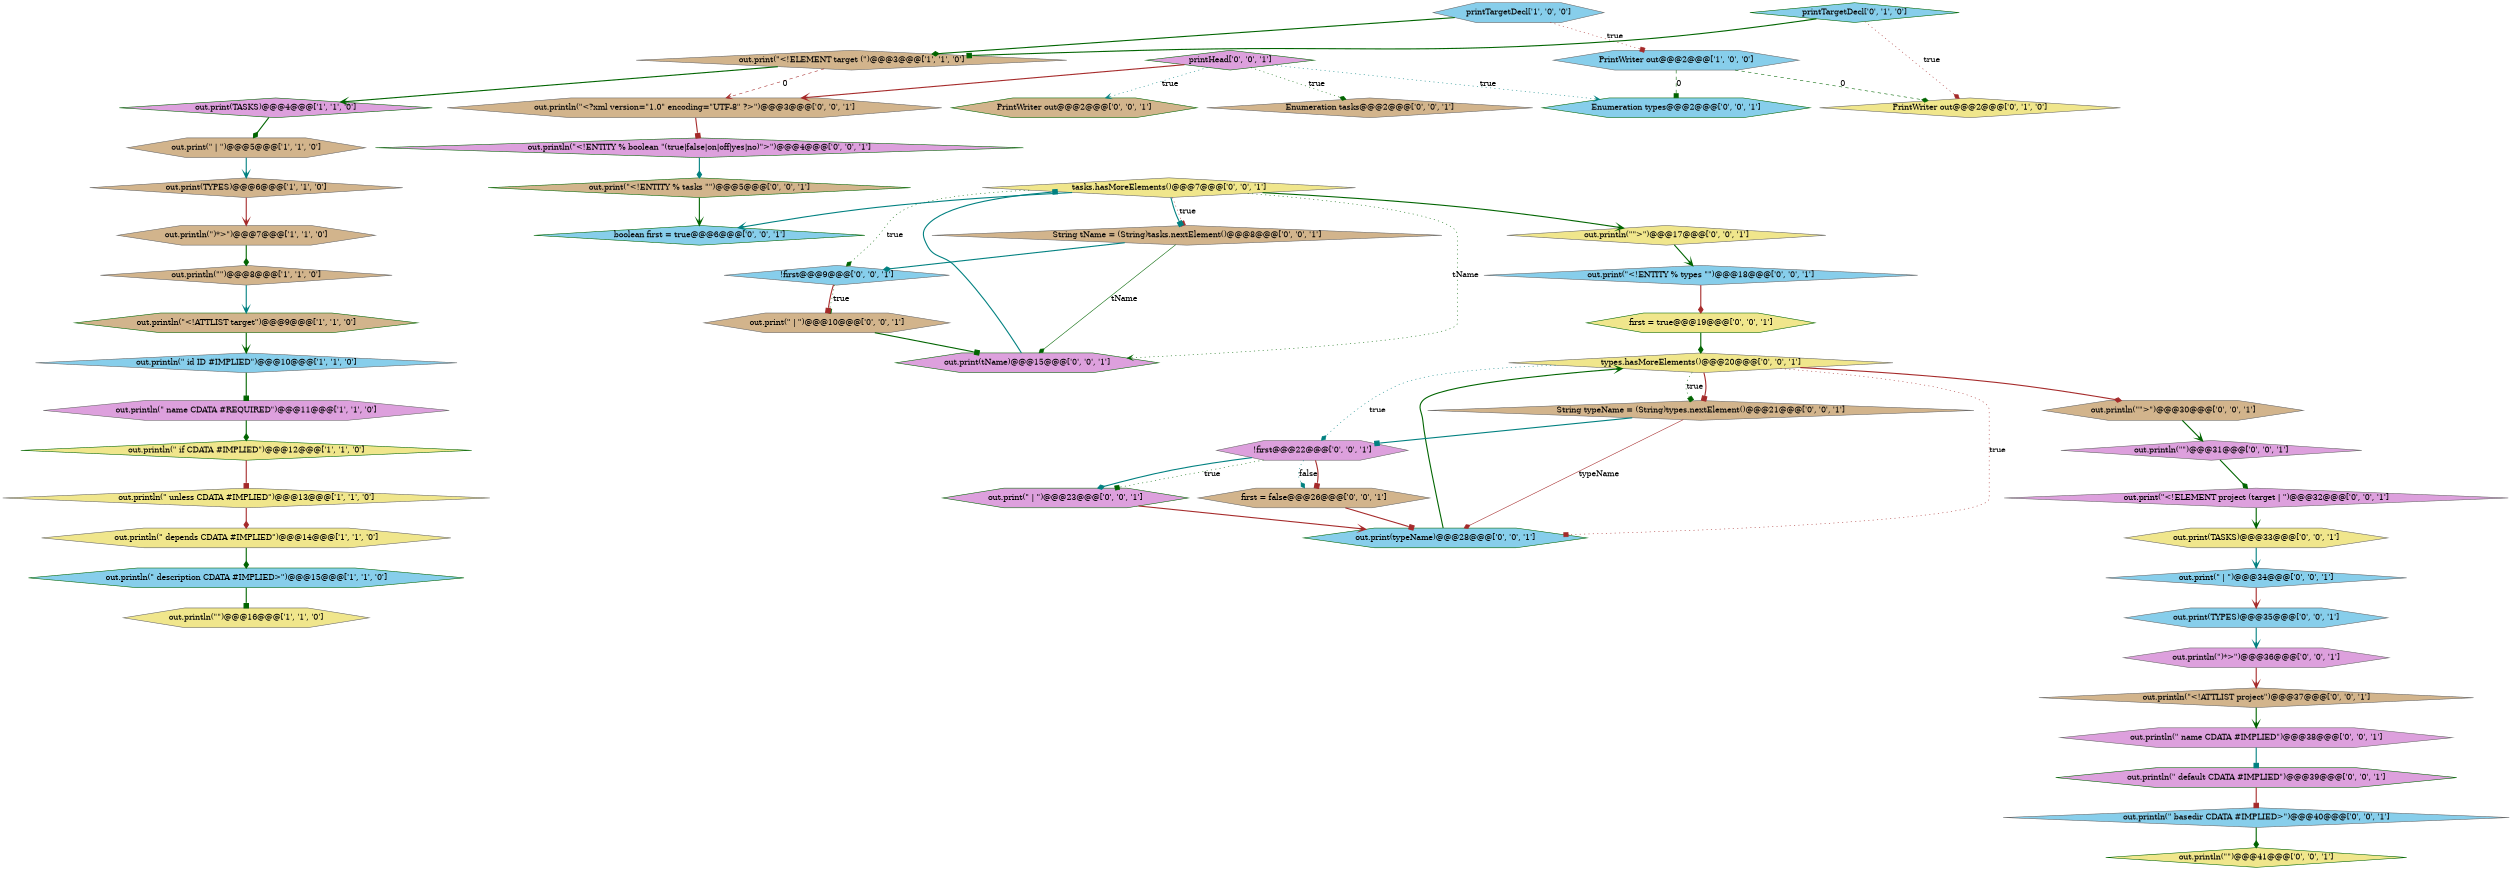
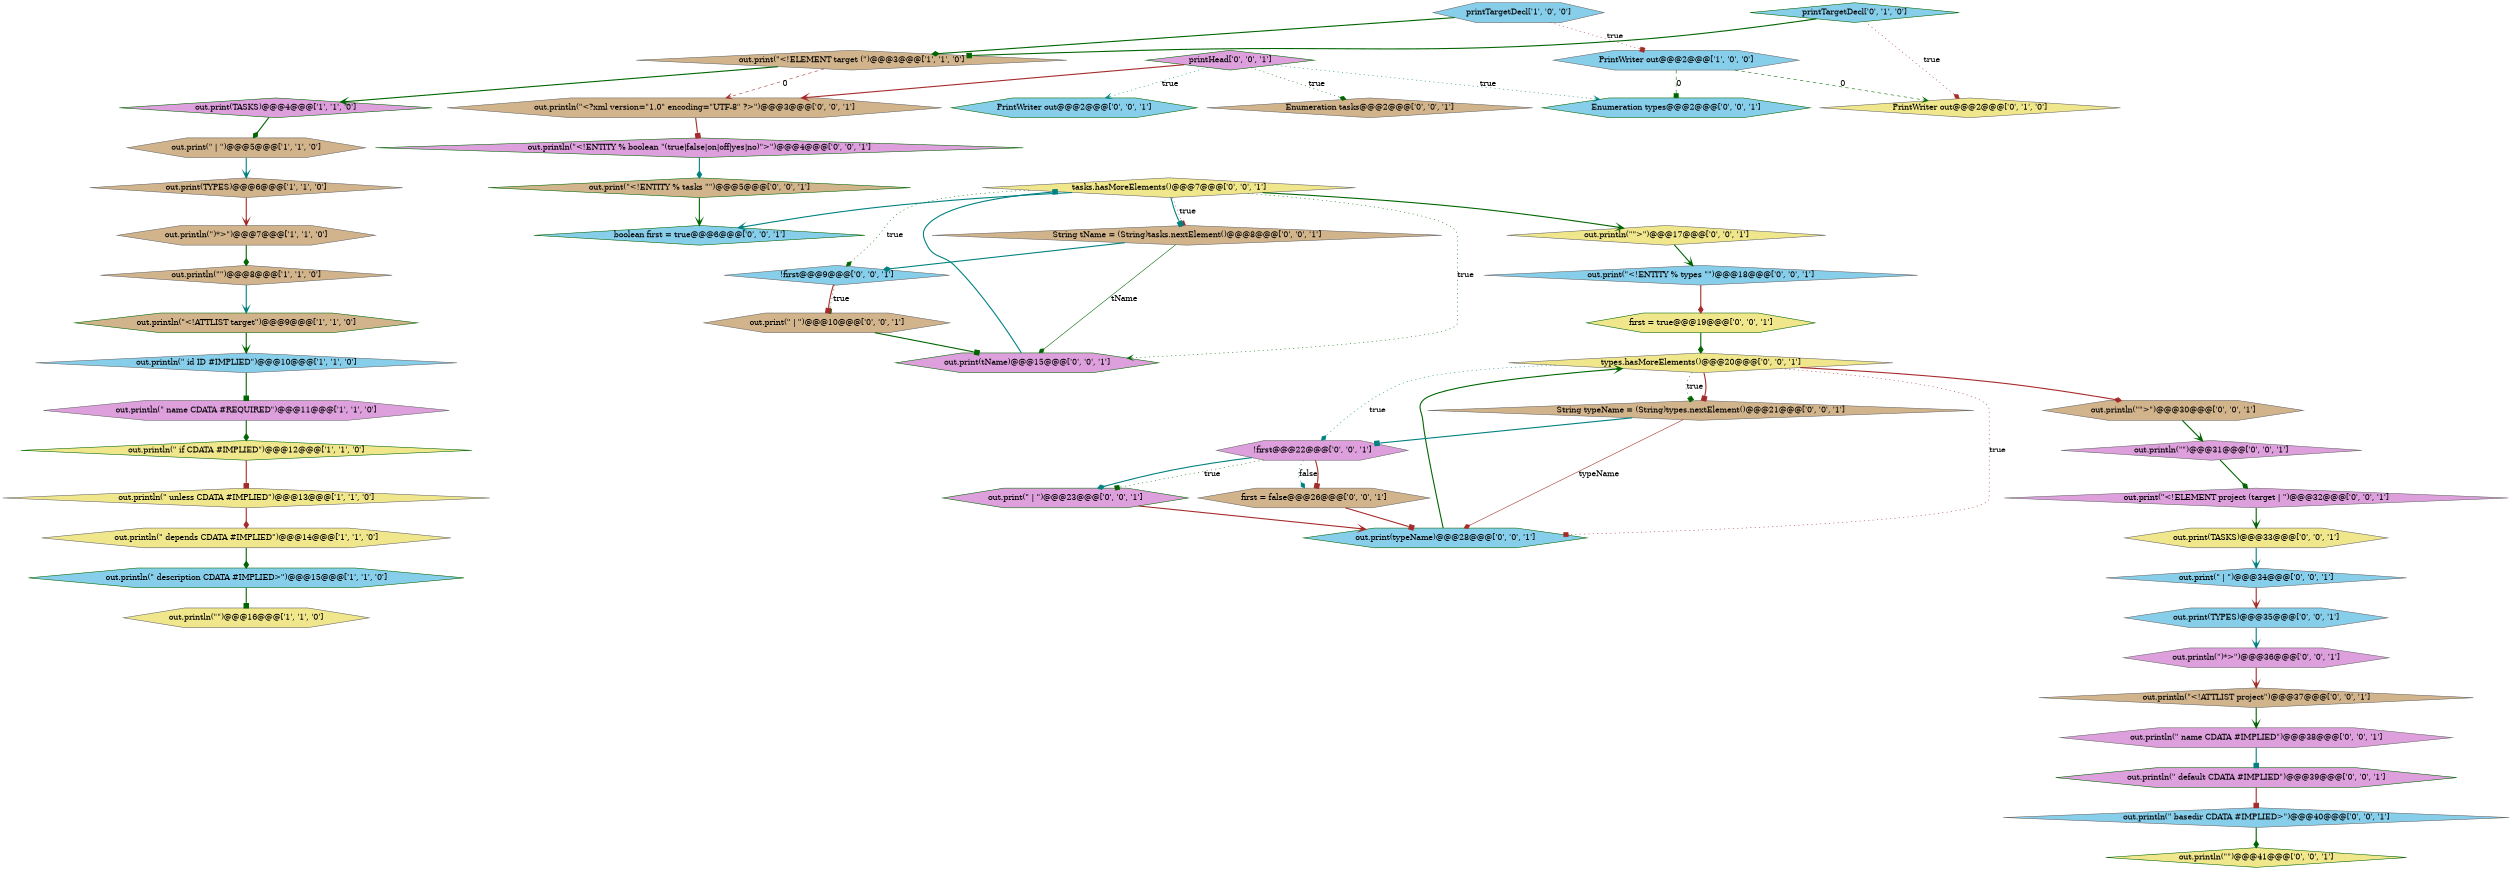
edge "PrintWriter out@@@2@@@['1', '0', '0']" -> "PrintWriter out@@@2@@@['0', '1', '0']": arrowhead diamond -> vee
node "PrintWriter out@@@2@@@['0', '0', '1']": fillcolor tan -> skyblue
edge "tasks.hasMoreElements()@@@7@@@['0', '0', '1']" -> "out.print(tName)@@@15@@@['0', '0', '1']": label "tName" -> "true"
